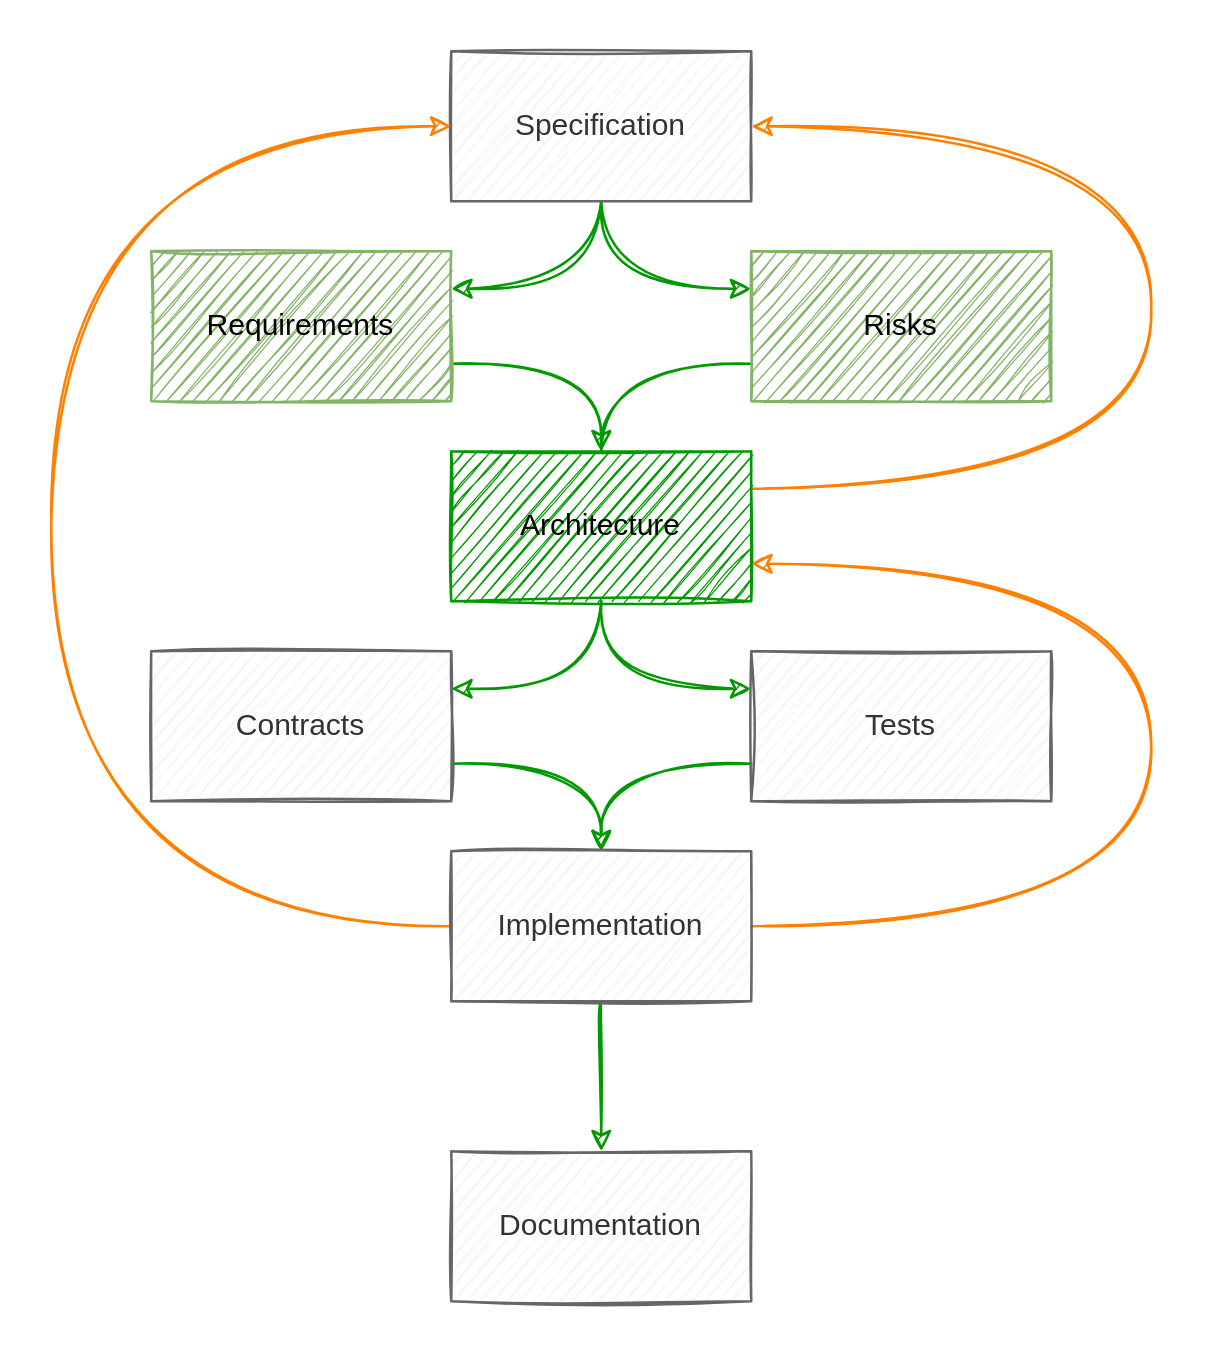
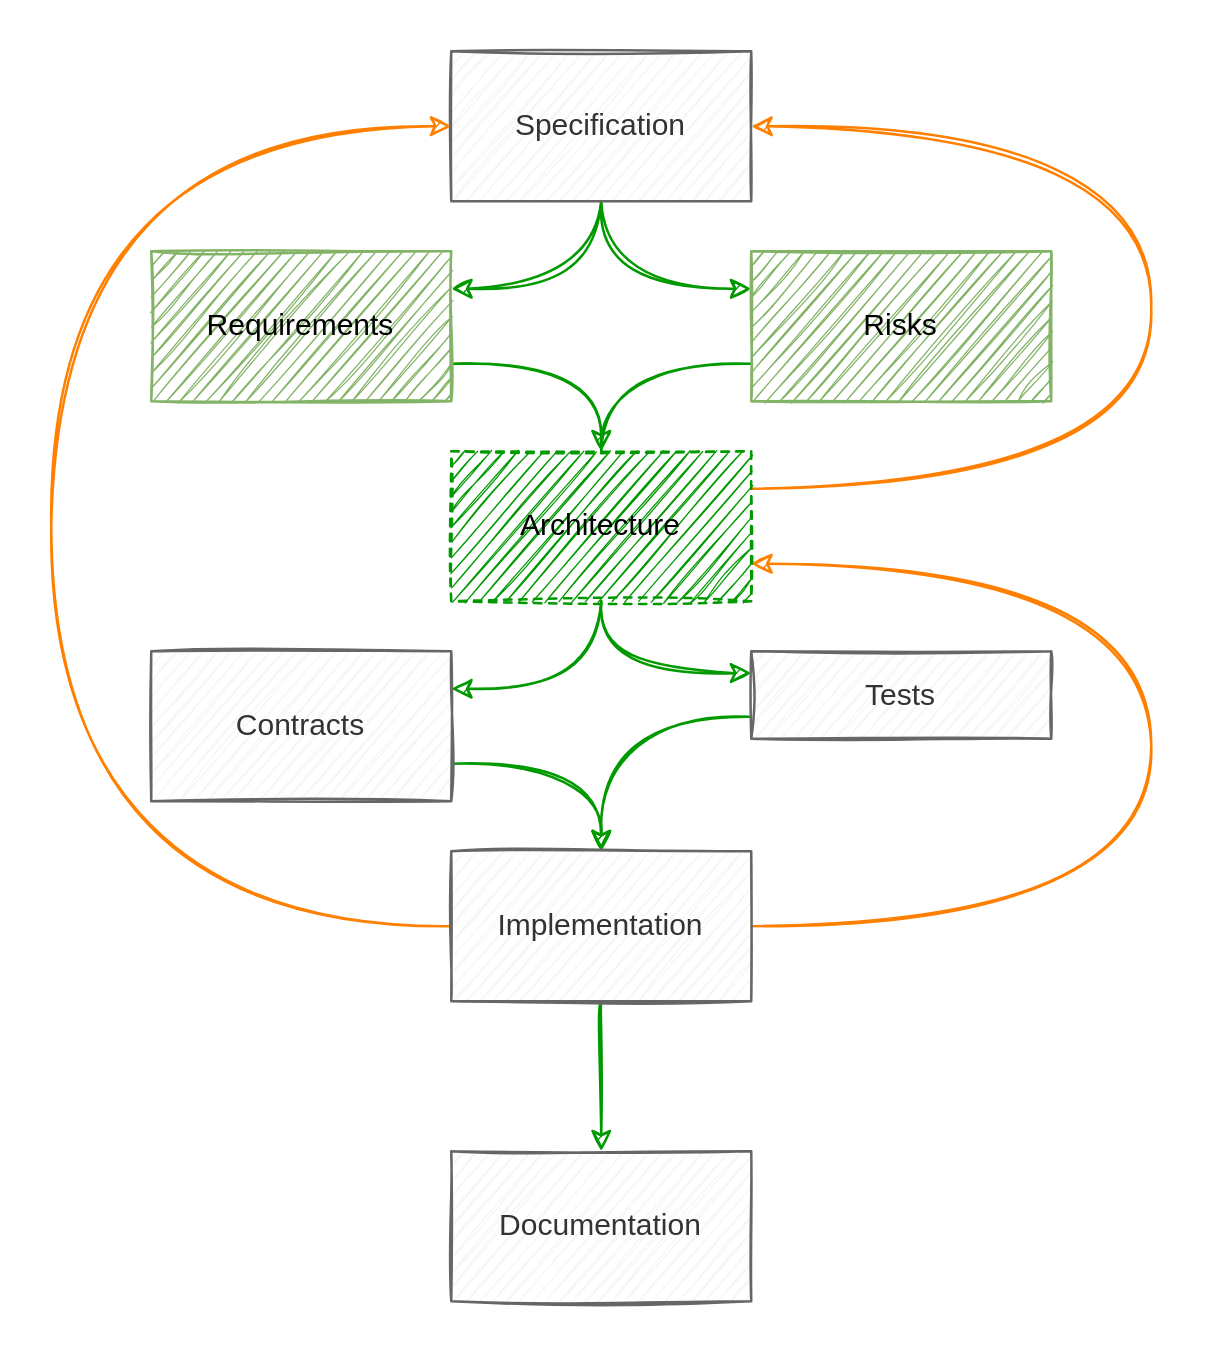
node "Architecture": style solid -> dashed
node "Tests": size 300x150 -> 300x88
